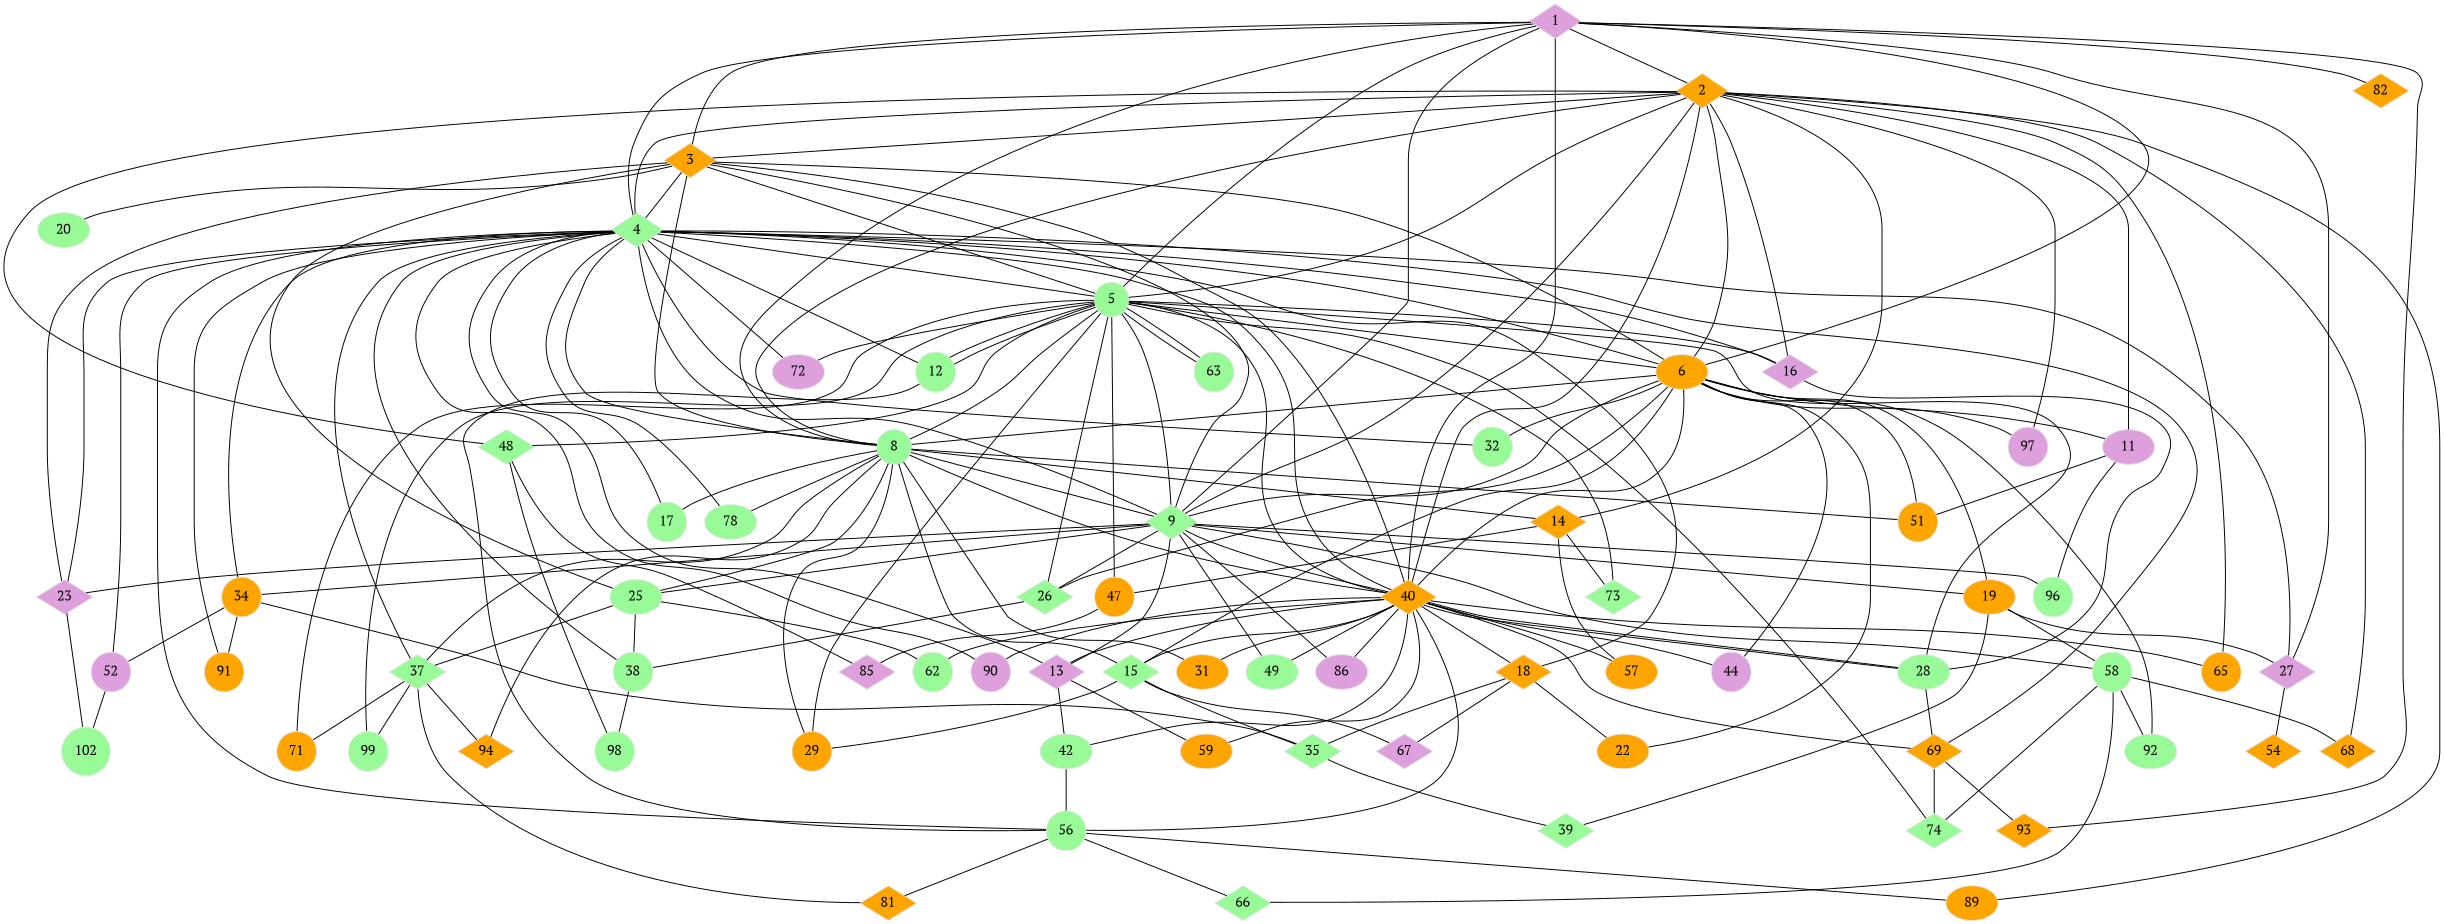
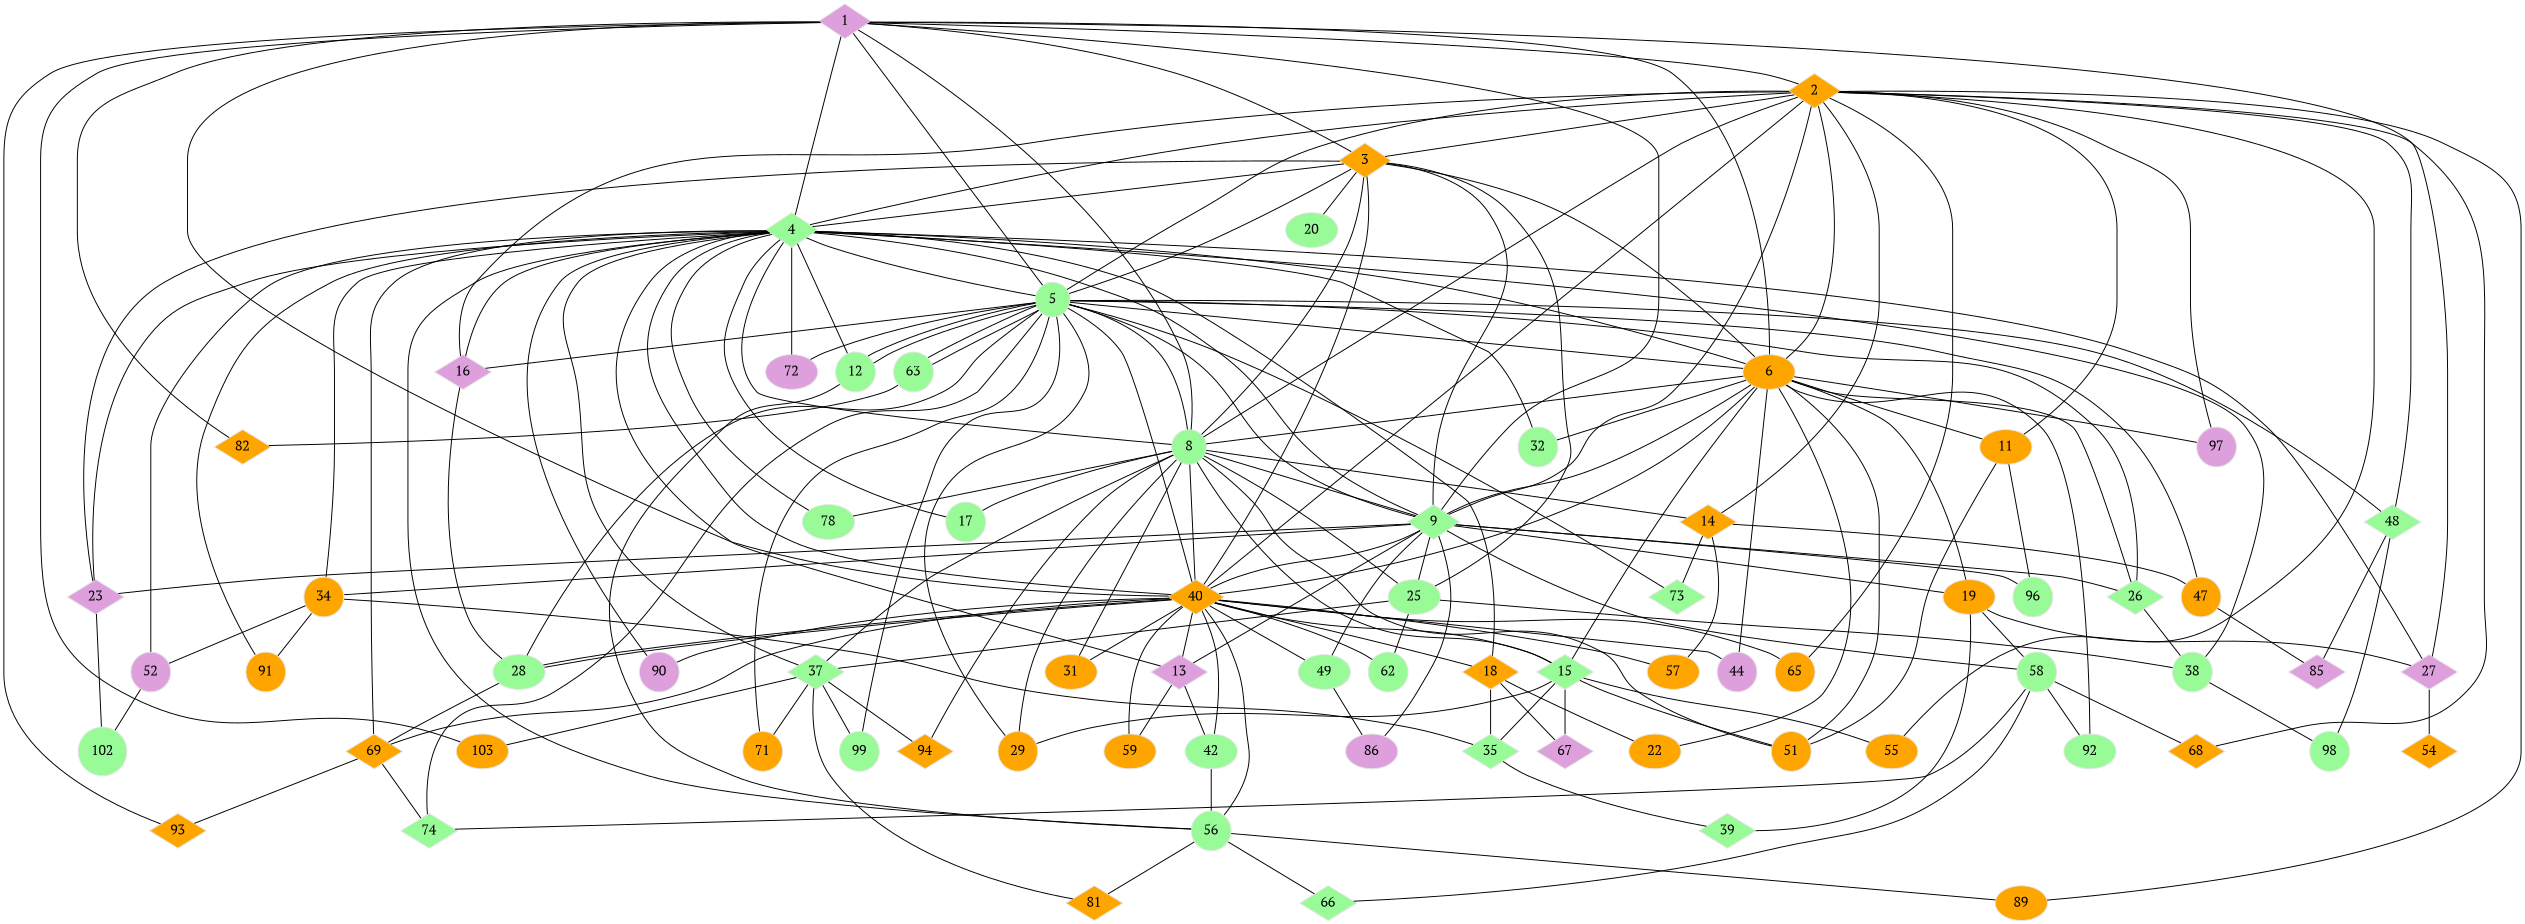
edge "63" -- "82": added
node "11": fillcolor plum -> orange
edge "40" -- "86": now "49" -- "86"
edge "15" -- "51": added
node "103": added
node "55": added
